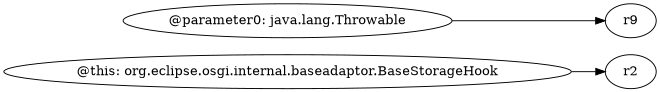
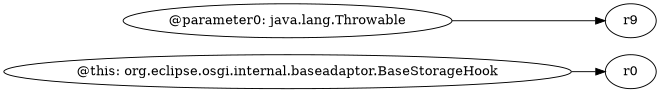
node "r2": label "r2" -> "r0"
